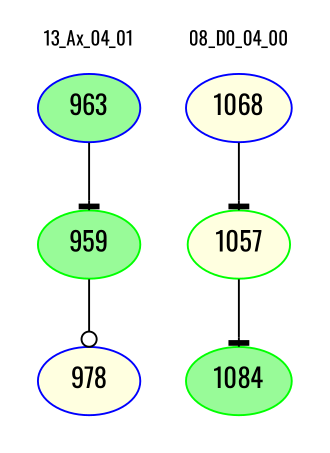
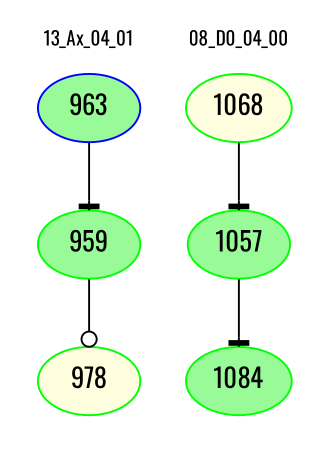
node "1068": color blue -> green
node "1057": fillcolor lightyellow -> palegreen
node "978": color blue -> green
